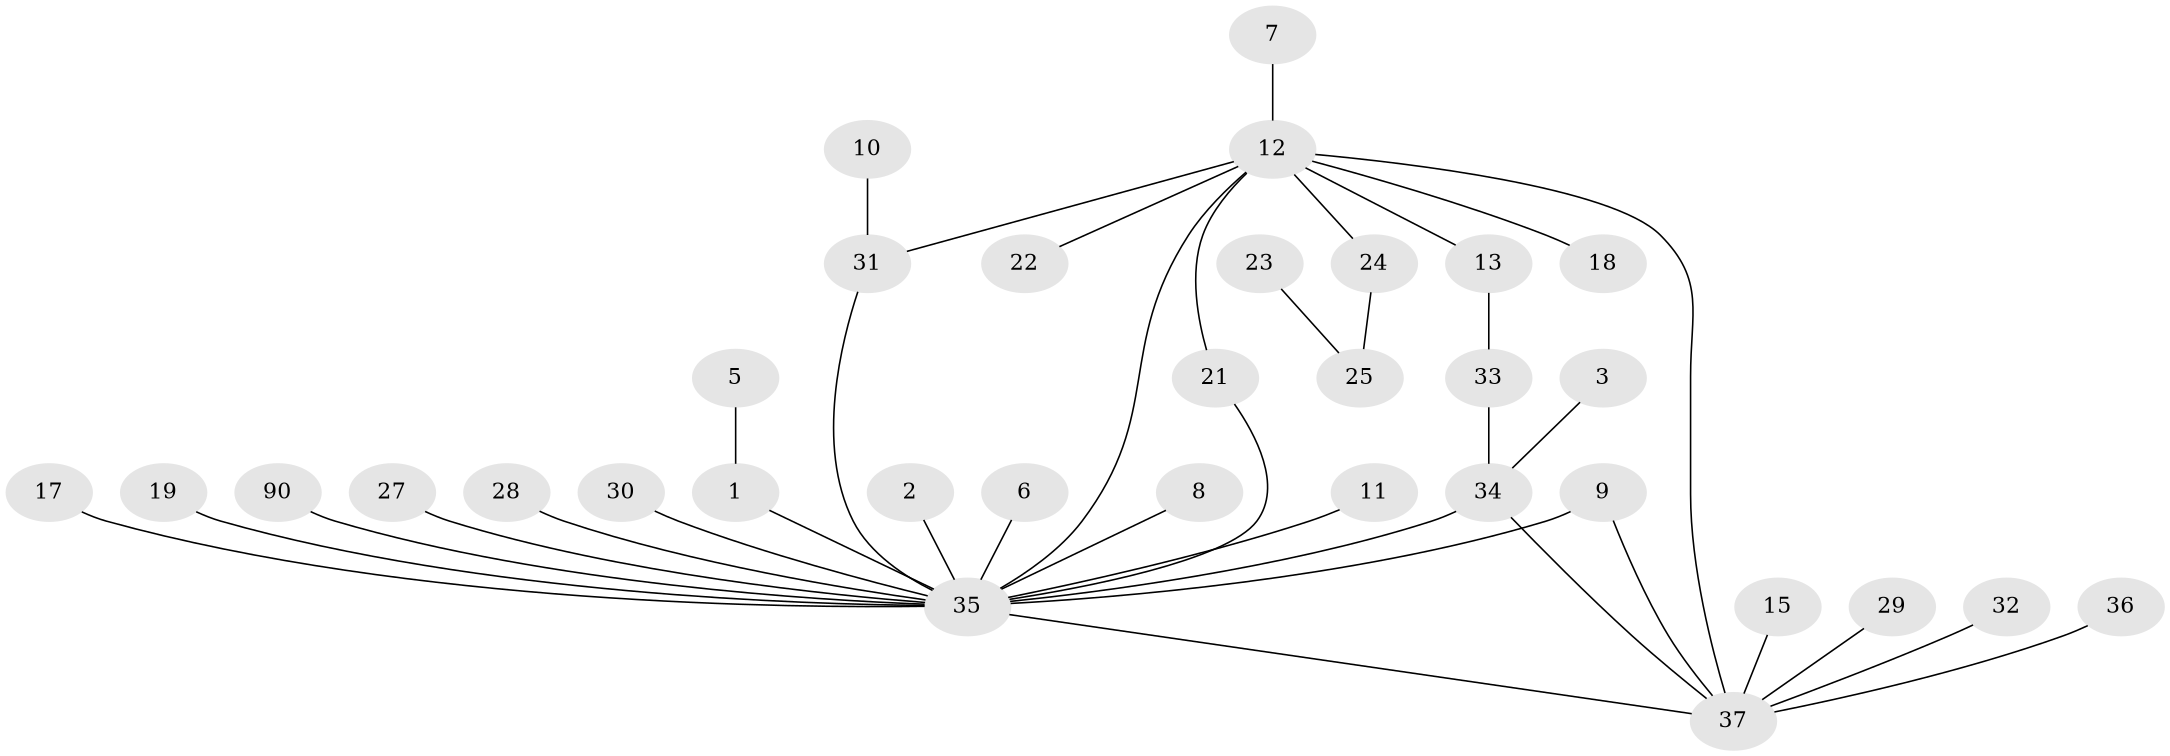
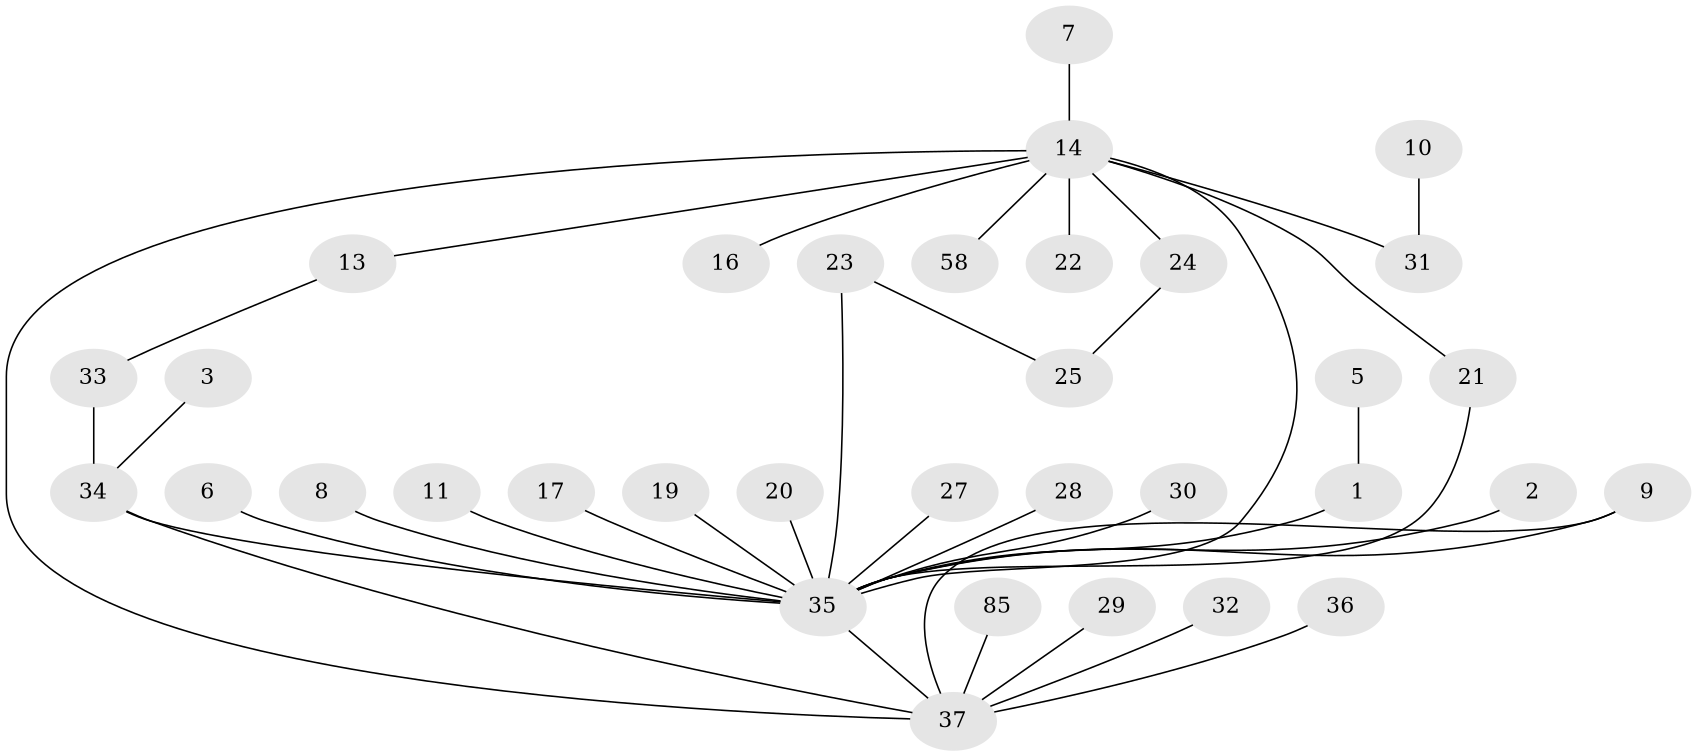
node "12": label "12" -> "14"
node "16": added
node "18": label "18" -> "58"
edge "31" -- "35": now "23" -- "35"
node "90": label "90" -> "20"
node "15": label "15" -> "85"
